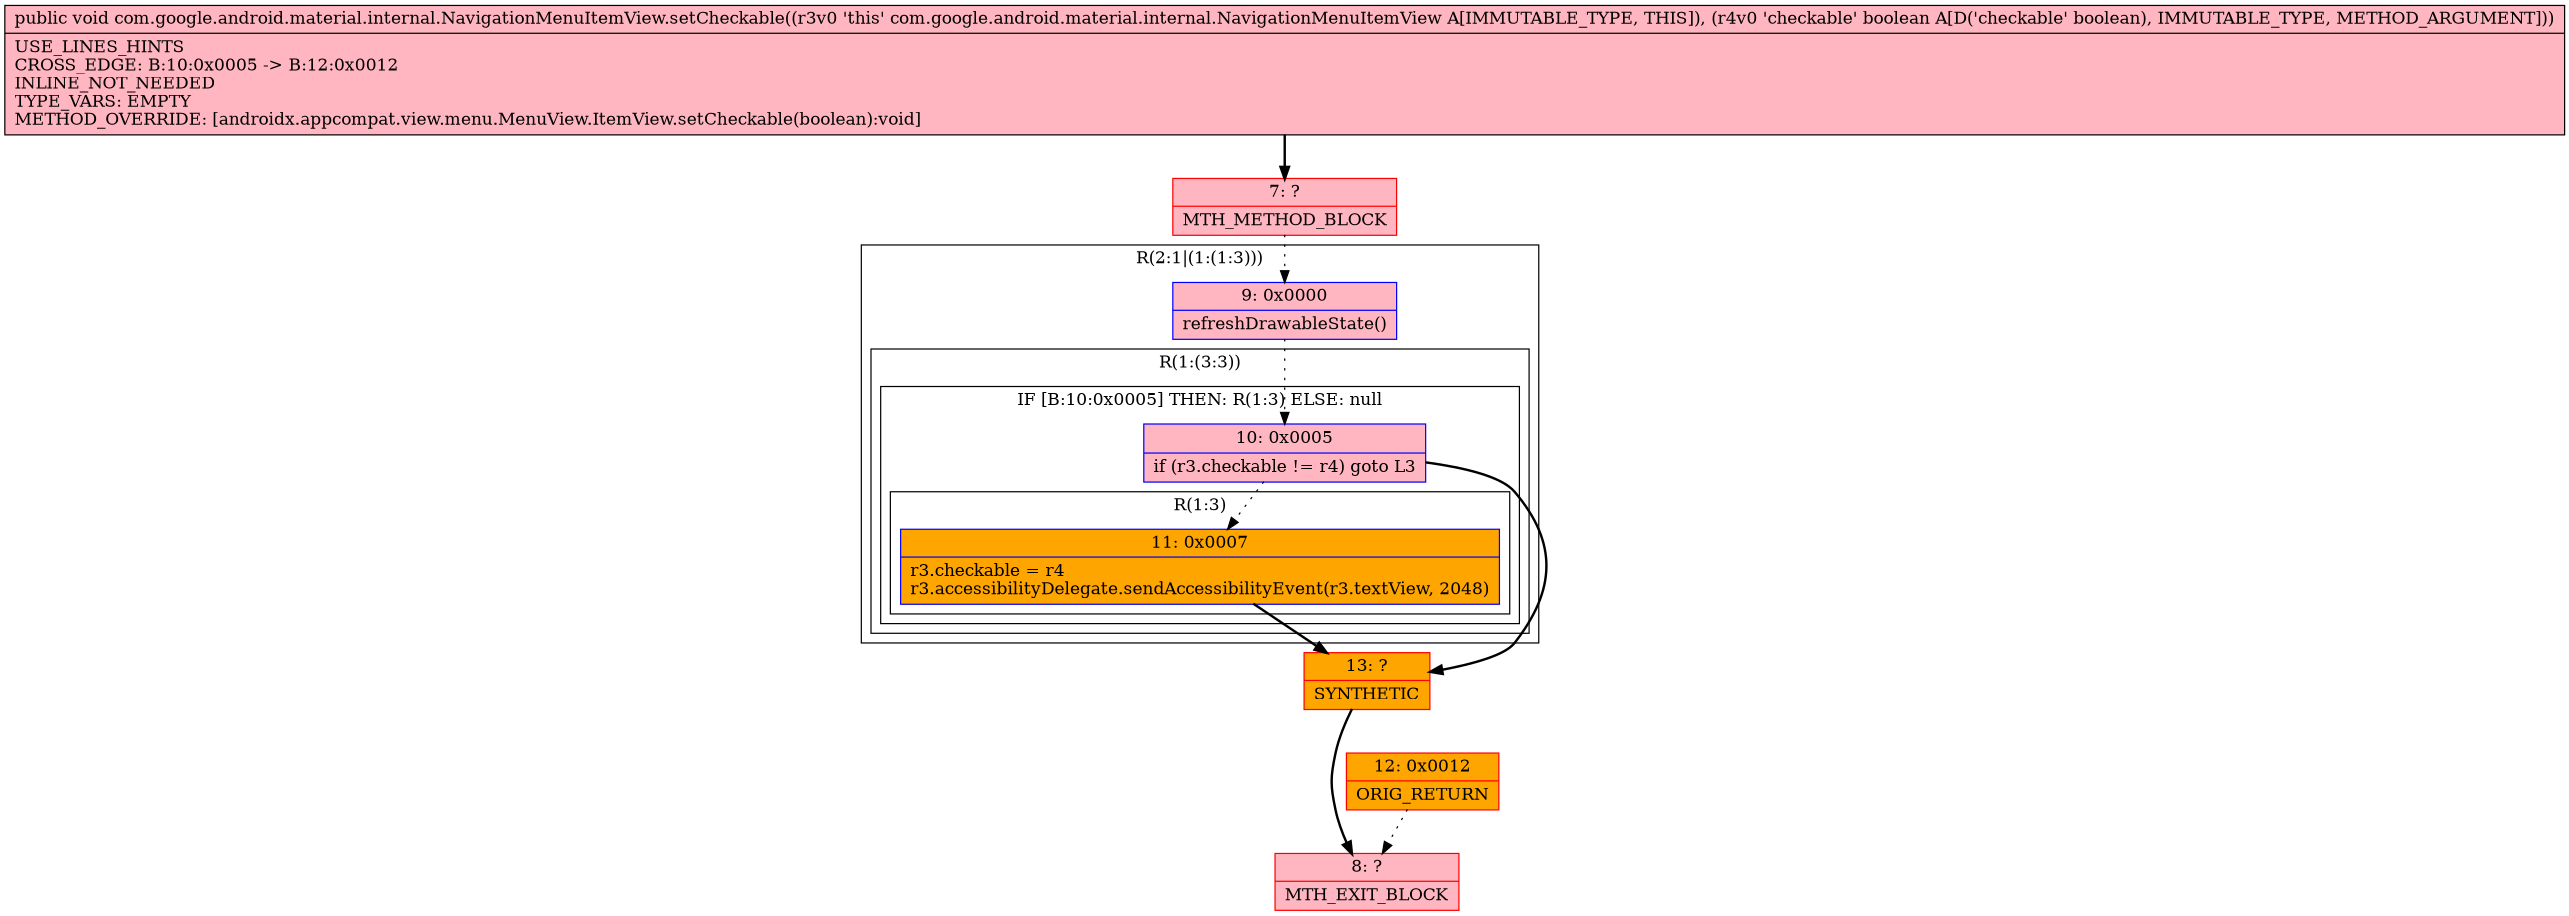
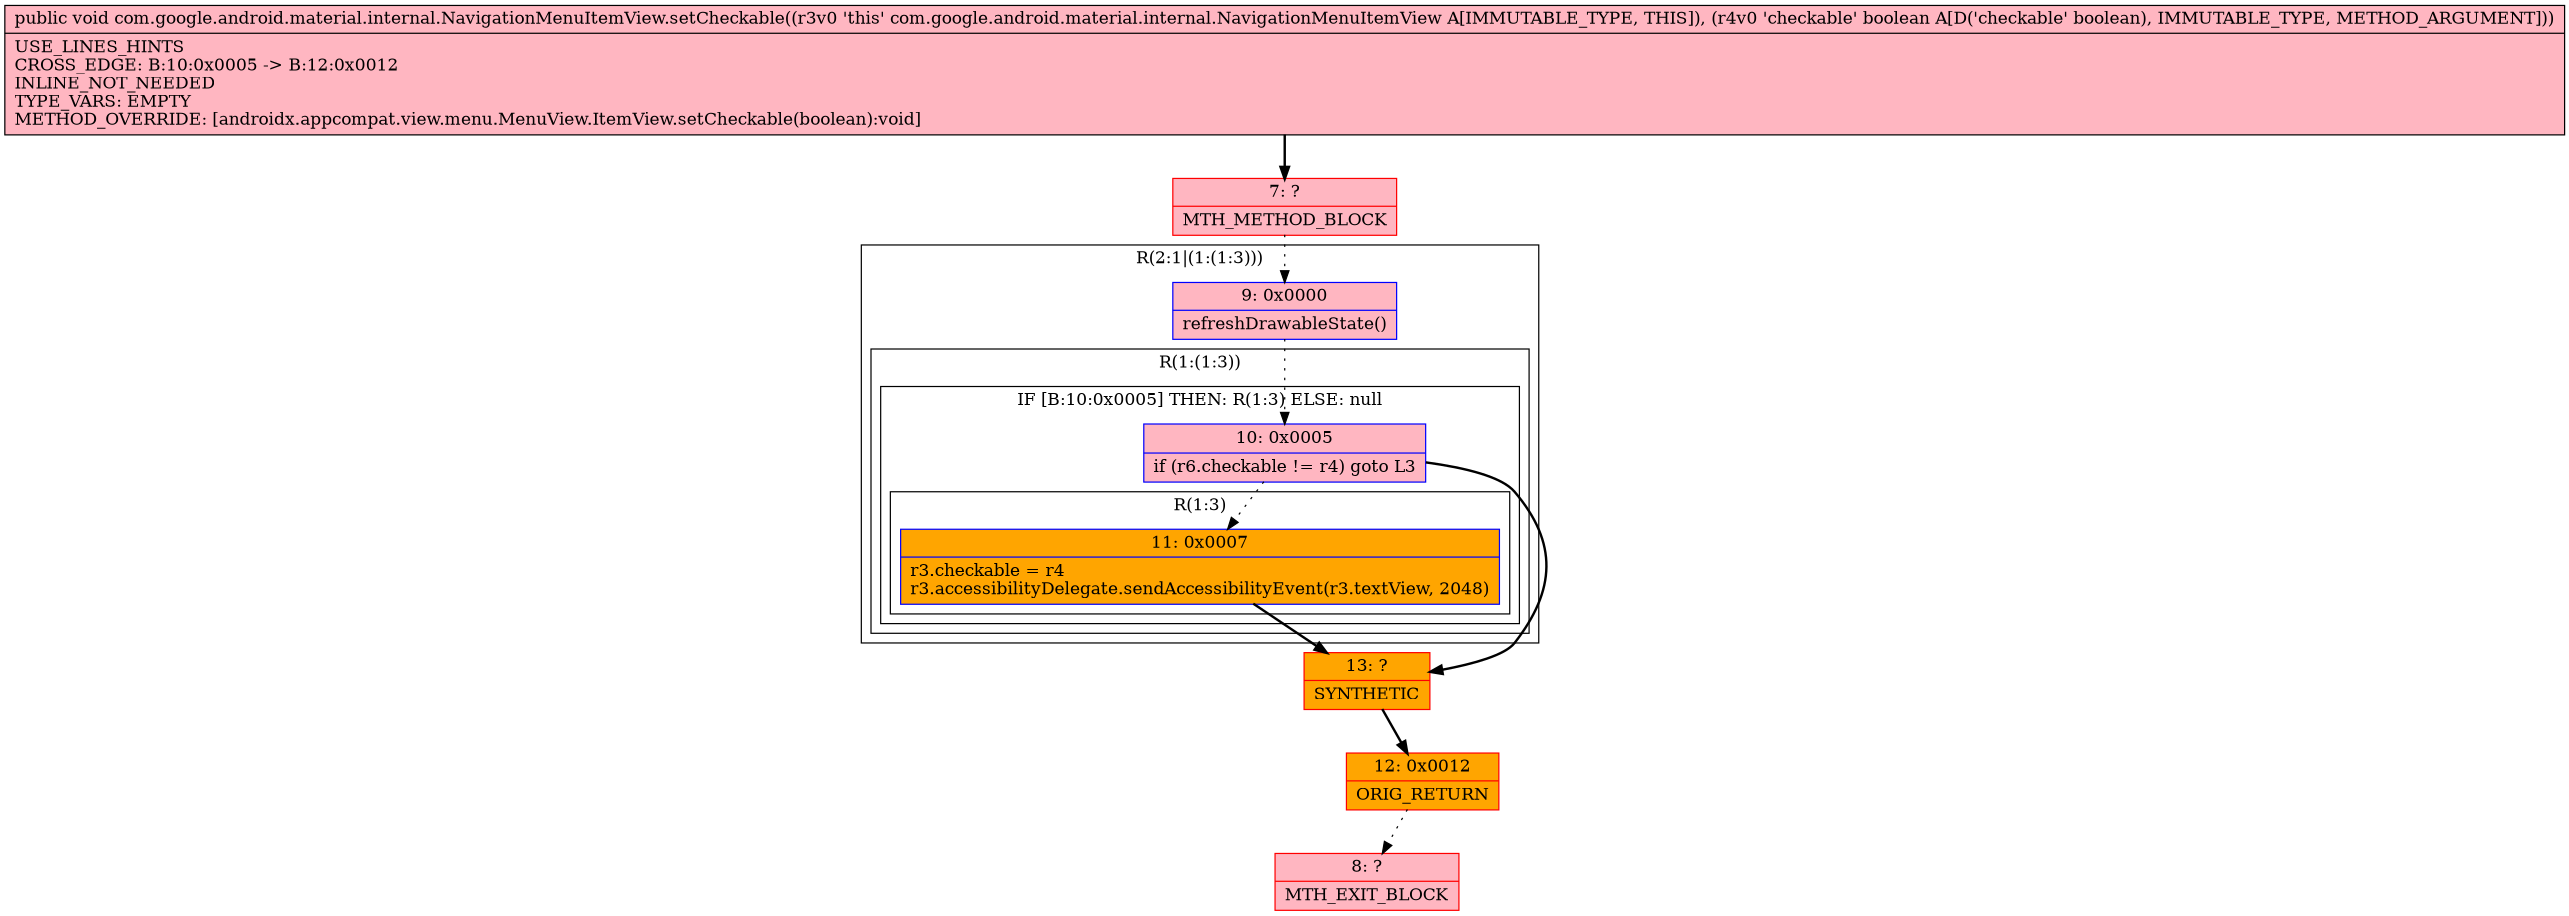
cluster "R(1:(3:3))": label "R(1:(3:3))" -> "R(1:(1:3))"
node "10: 0x0005": text "if (r3.checkable != r4) goto L3" -> "if (r6.checkable != r4) goto L3"
edge "13: ?" -> "8: ?": now "13: ?" -> "12: 0x0012"
